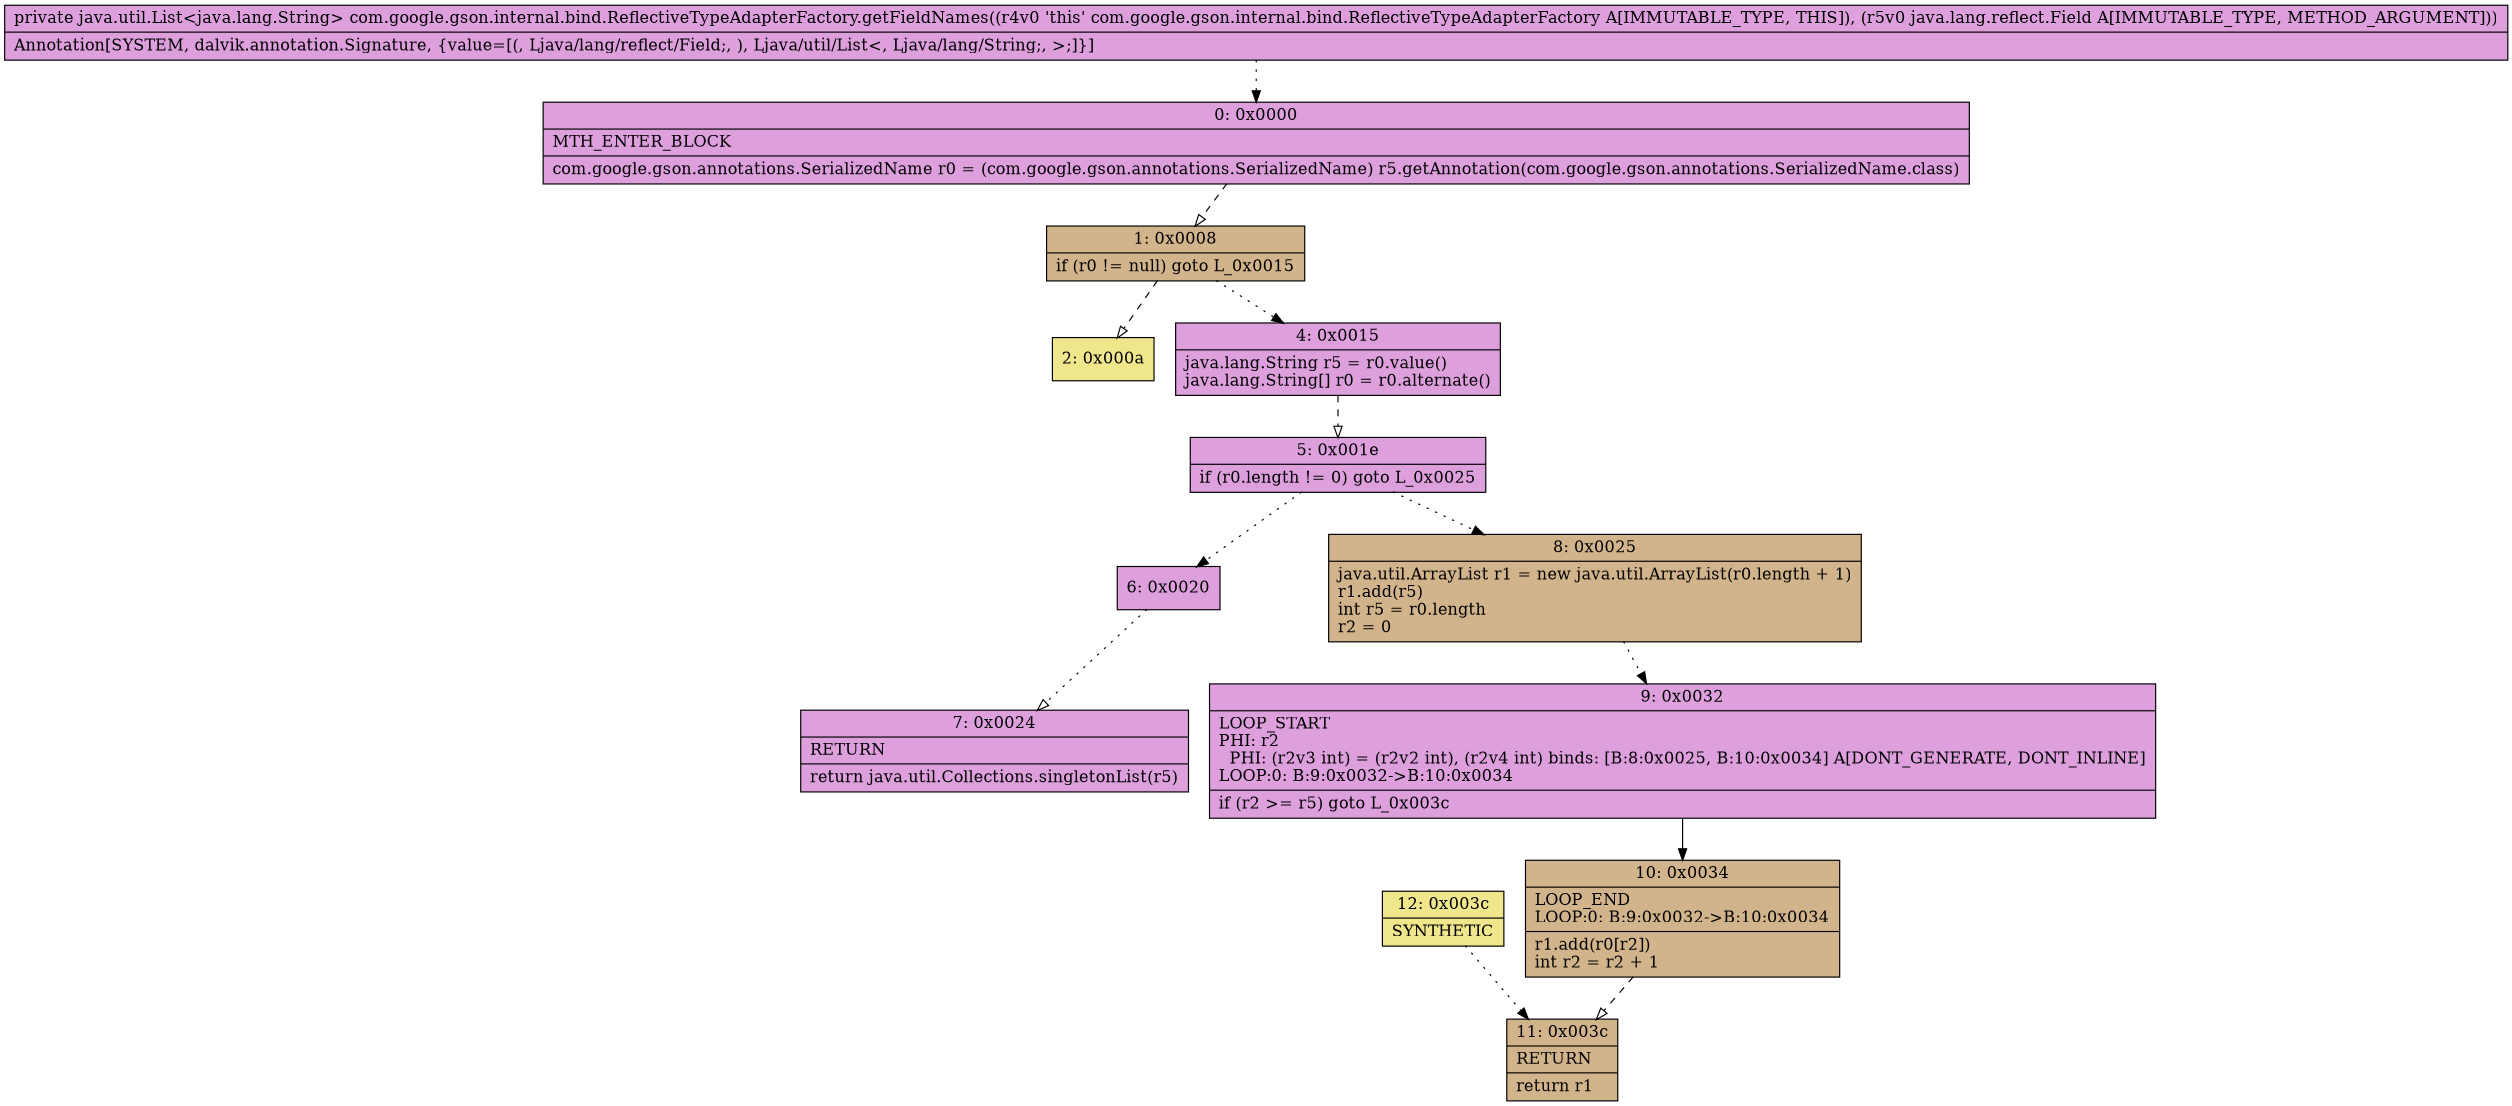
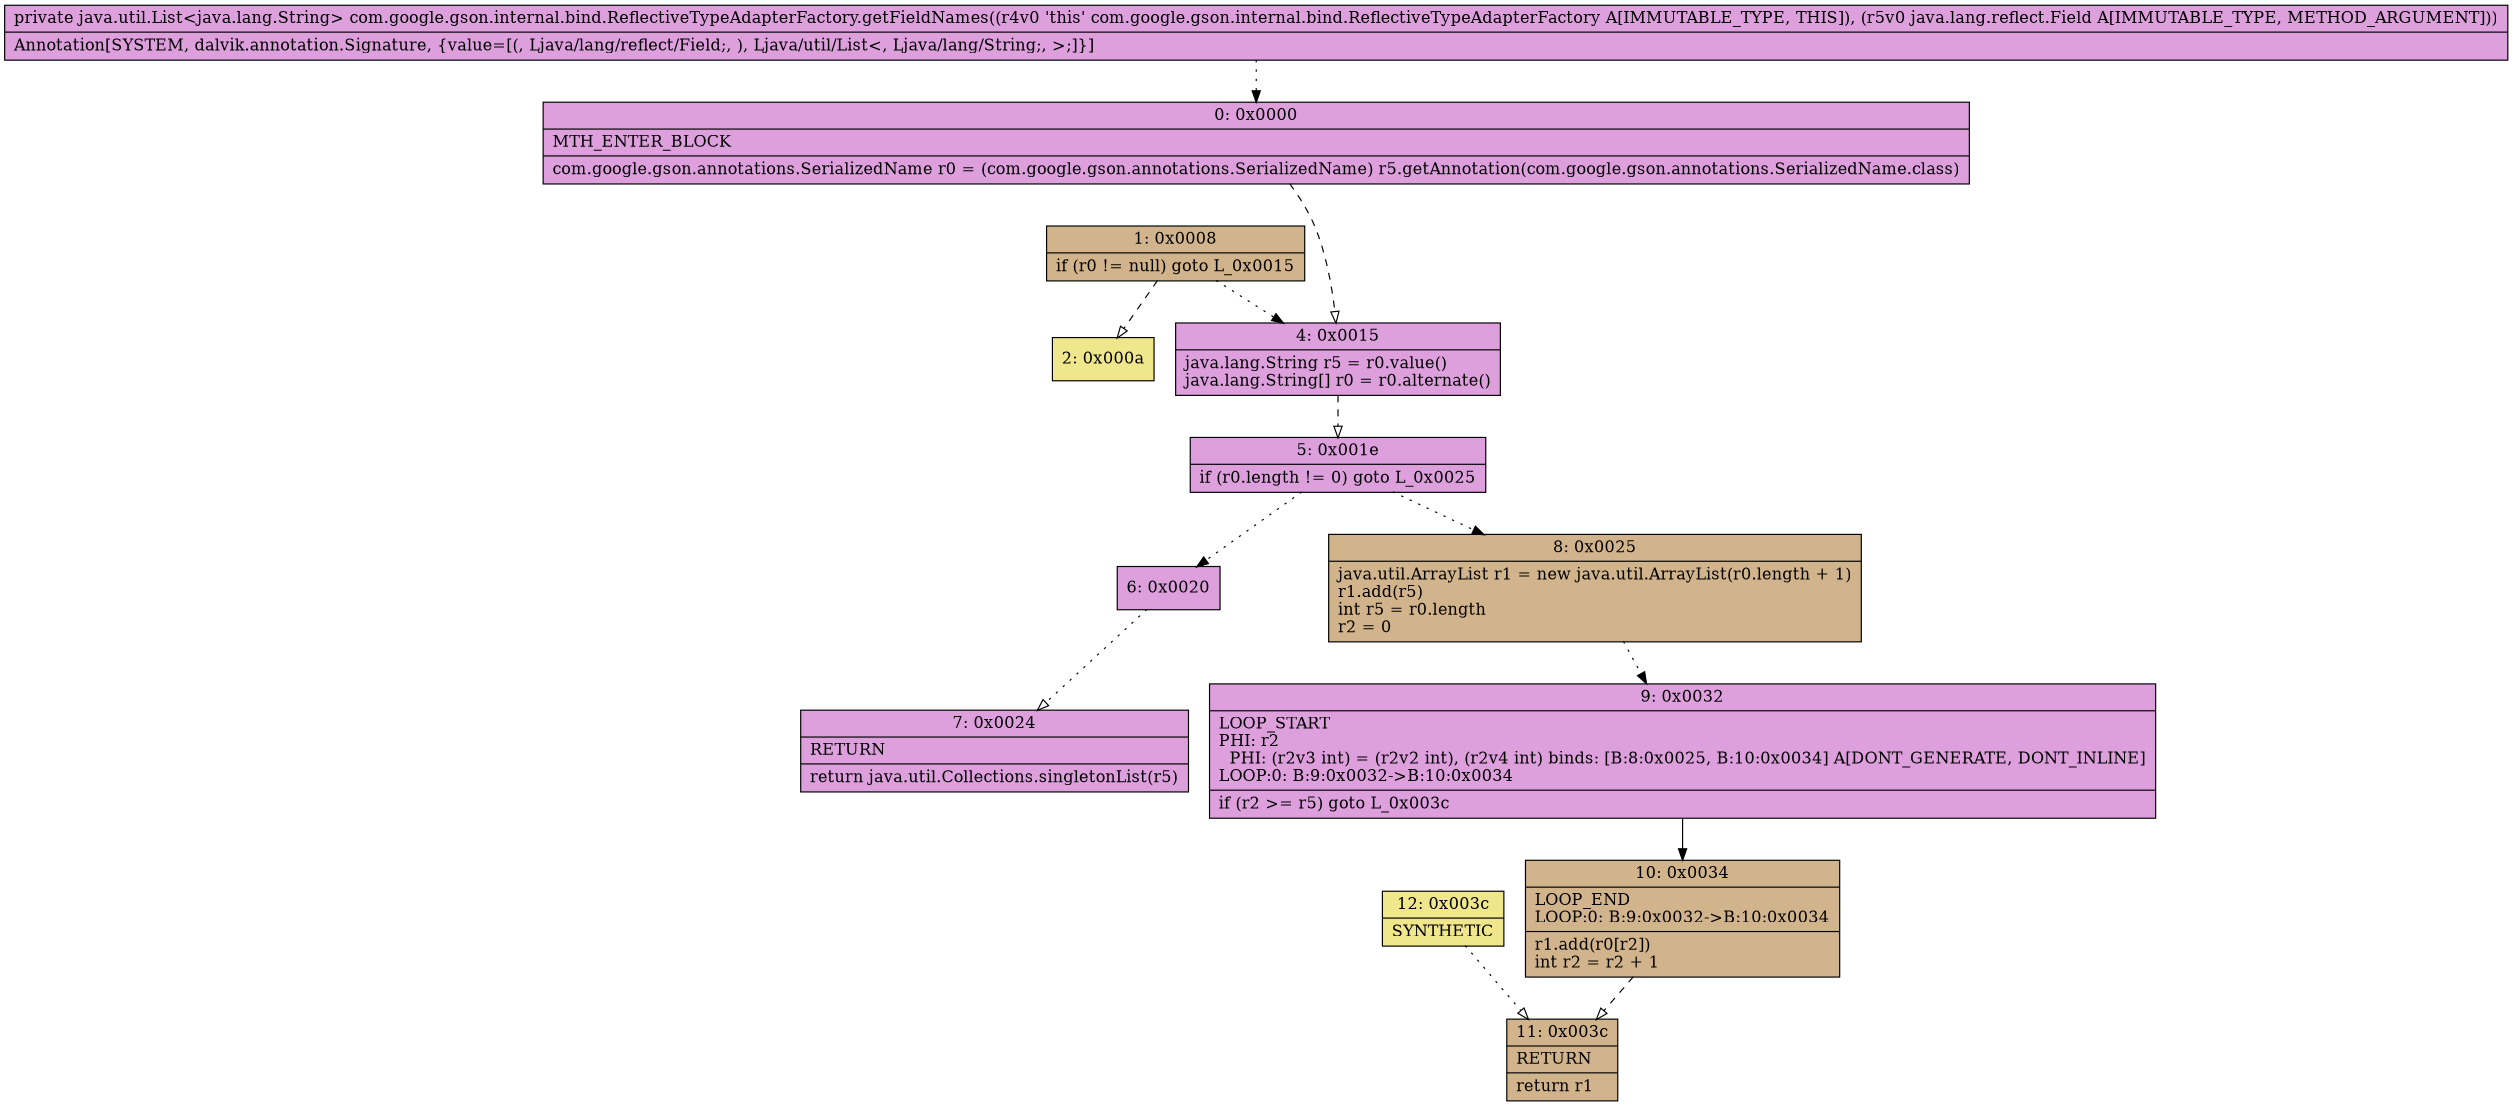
edge "0: 0x0000" -> "1: 0x0008": now "0: 0x0000" -> "4: 0x0015"
edge "12: 0x003c" -> "11: 0x003c": arrowhead normal -> onormal
